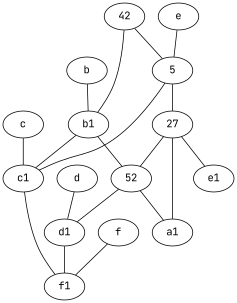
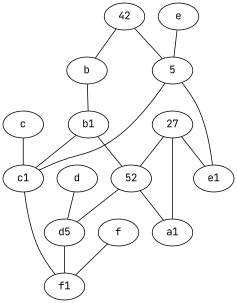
edge "42" -- "b1": now "42" -- "b"
edge "5" -- "27": now "5" -- "e1"
node "d1": label "d1" -> "d5"
